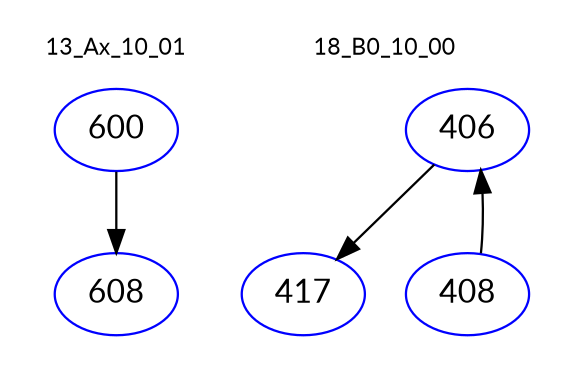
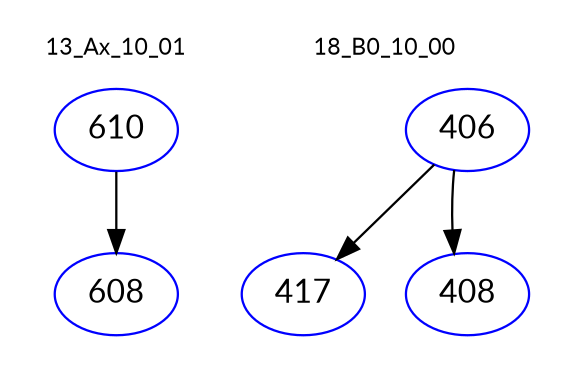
node "600": label "600" -> "610"
edge "408" -> "406": reversed
